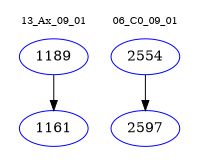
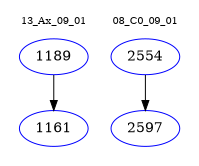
cluster "06_C0_09_01": label "06_C0_09_01" -> "08_C0_09_01"
